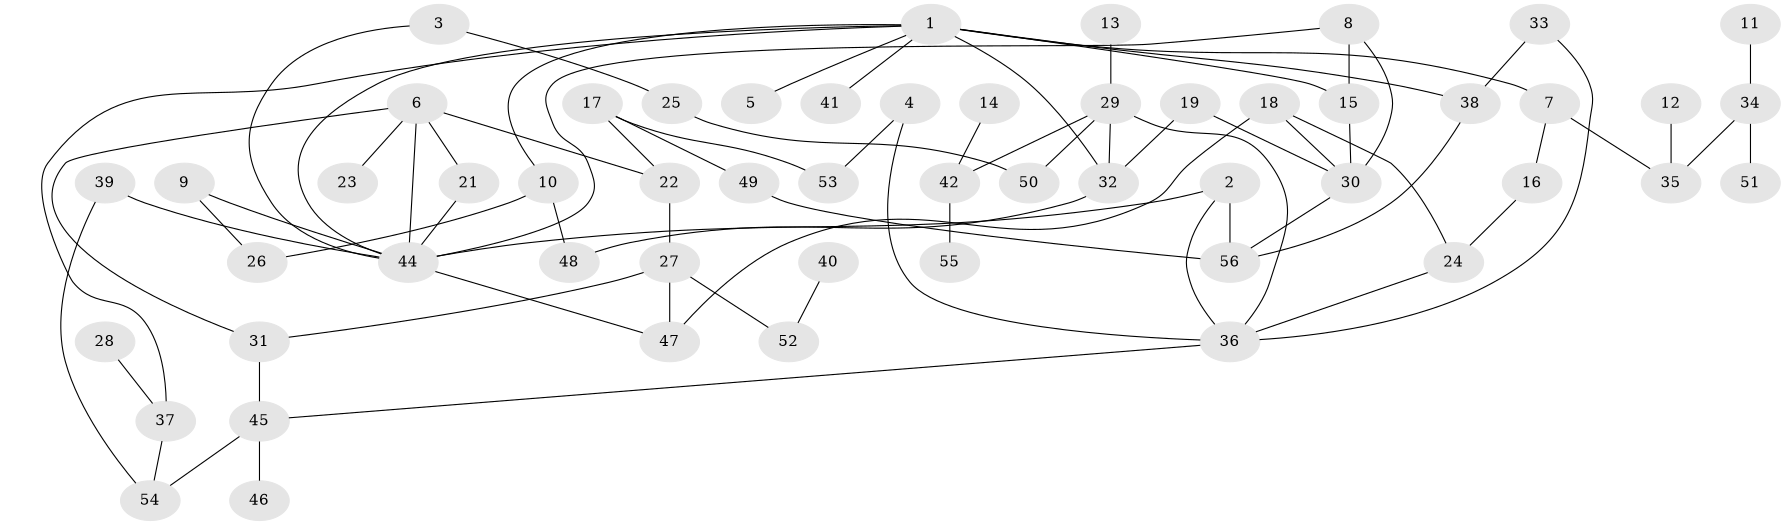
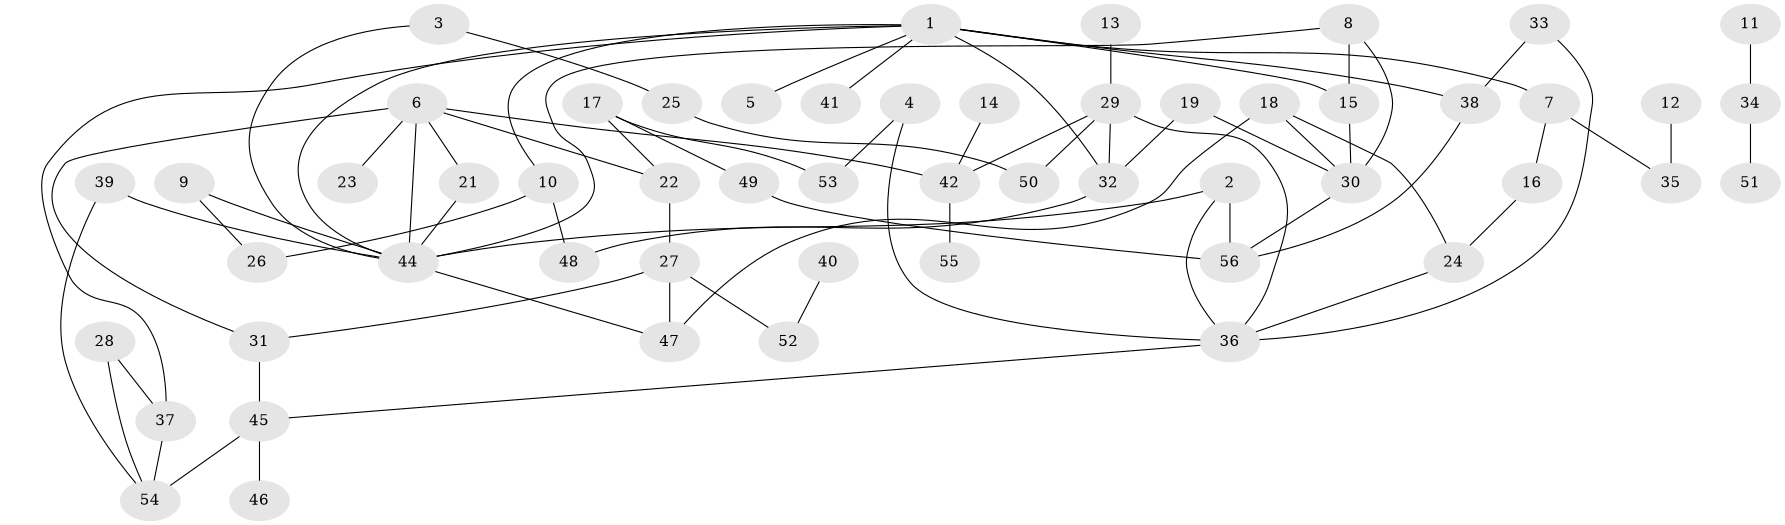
edge "34" -- "35": removed
edge "6" -- "42": added
edge "28" -- "54": added
